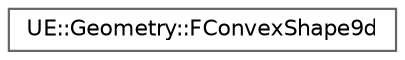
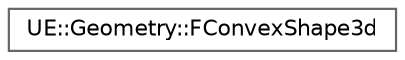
node "UE::Geometry::FConvexShape9d": label "UE::Geometry::FConvexShape9d" -> "UE::Geometry::FConvexShape3d"
